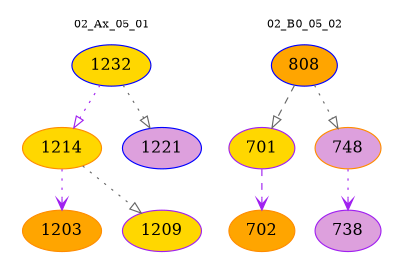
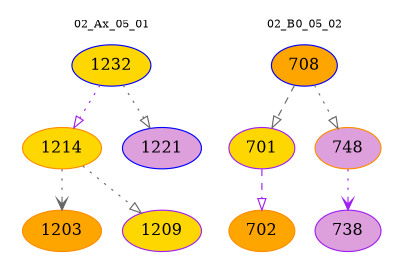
node "808": label "808" -> "708"
edge "1214" -> "1203": color purple -> gray40
edge "701" -> "702": arrowhead vee -> onormal
